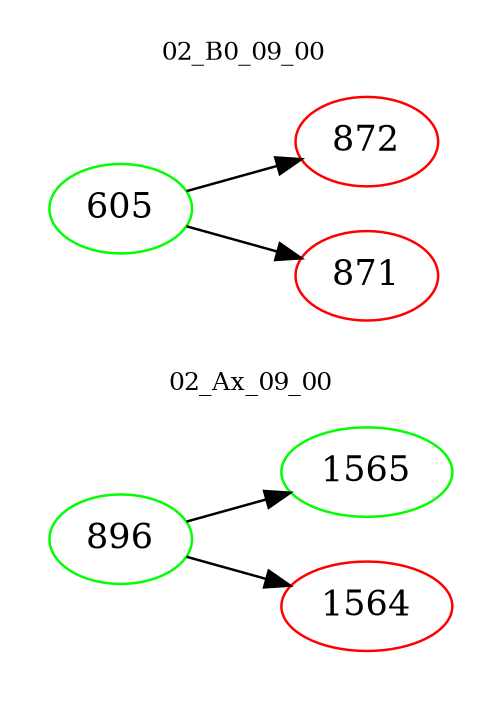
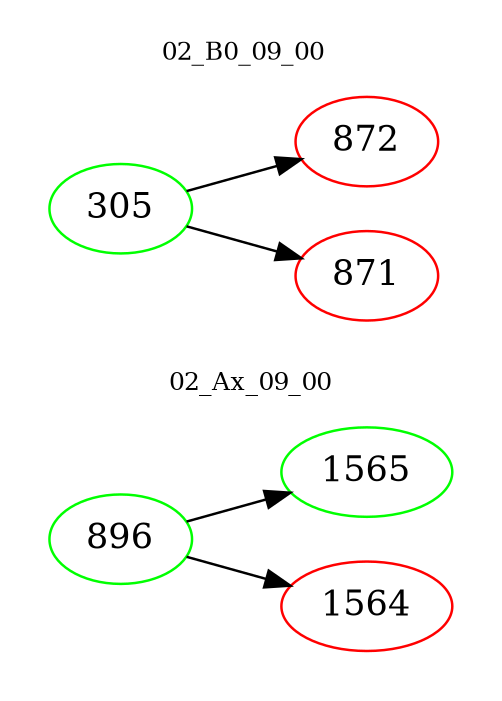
node "605": label "605" -> "305"
